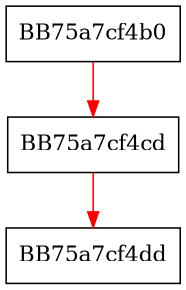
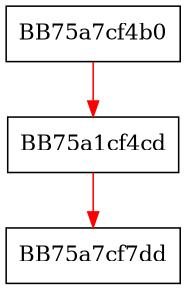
node "BB75a7cf4cd": label "BB75a7cf4cd" -> "BB75a1cf4cd"
node "BB75a7cf4dd": label "BB75a7cf4dd" -> "BB75a7cf7dd"
